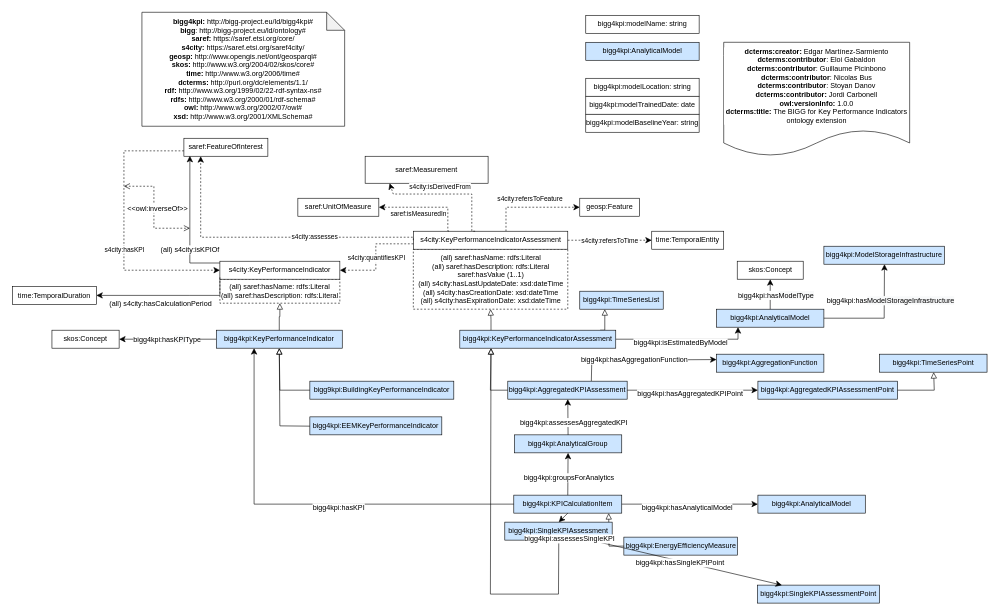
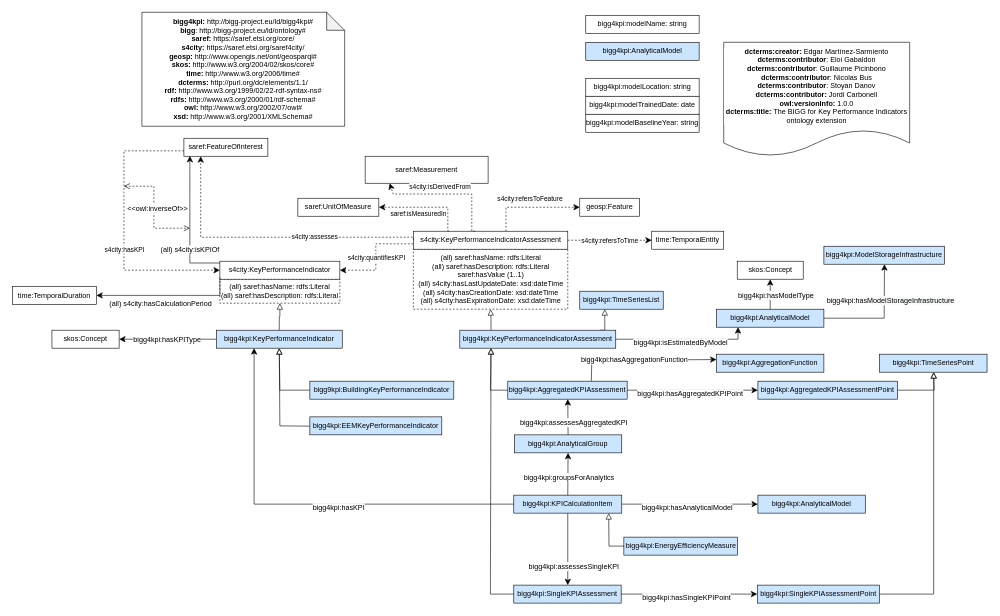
edge "bigg4kpi:SingleKPIAssessmentPoint" -> "bigg4kpi:TimeSeriesPoint": added
node "bigg4kpi:SingleKPIAssessment": moved (559, 531) -> (568, 594)
